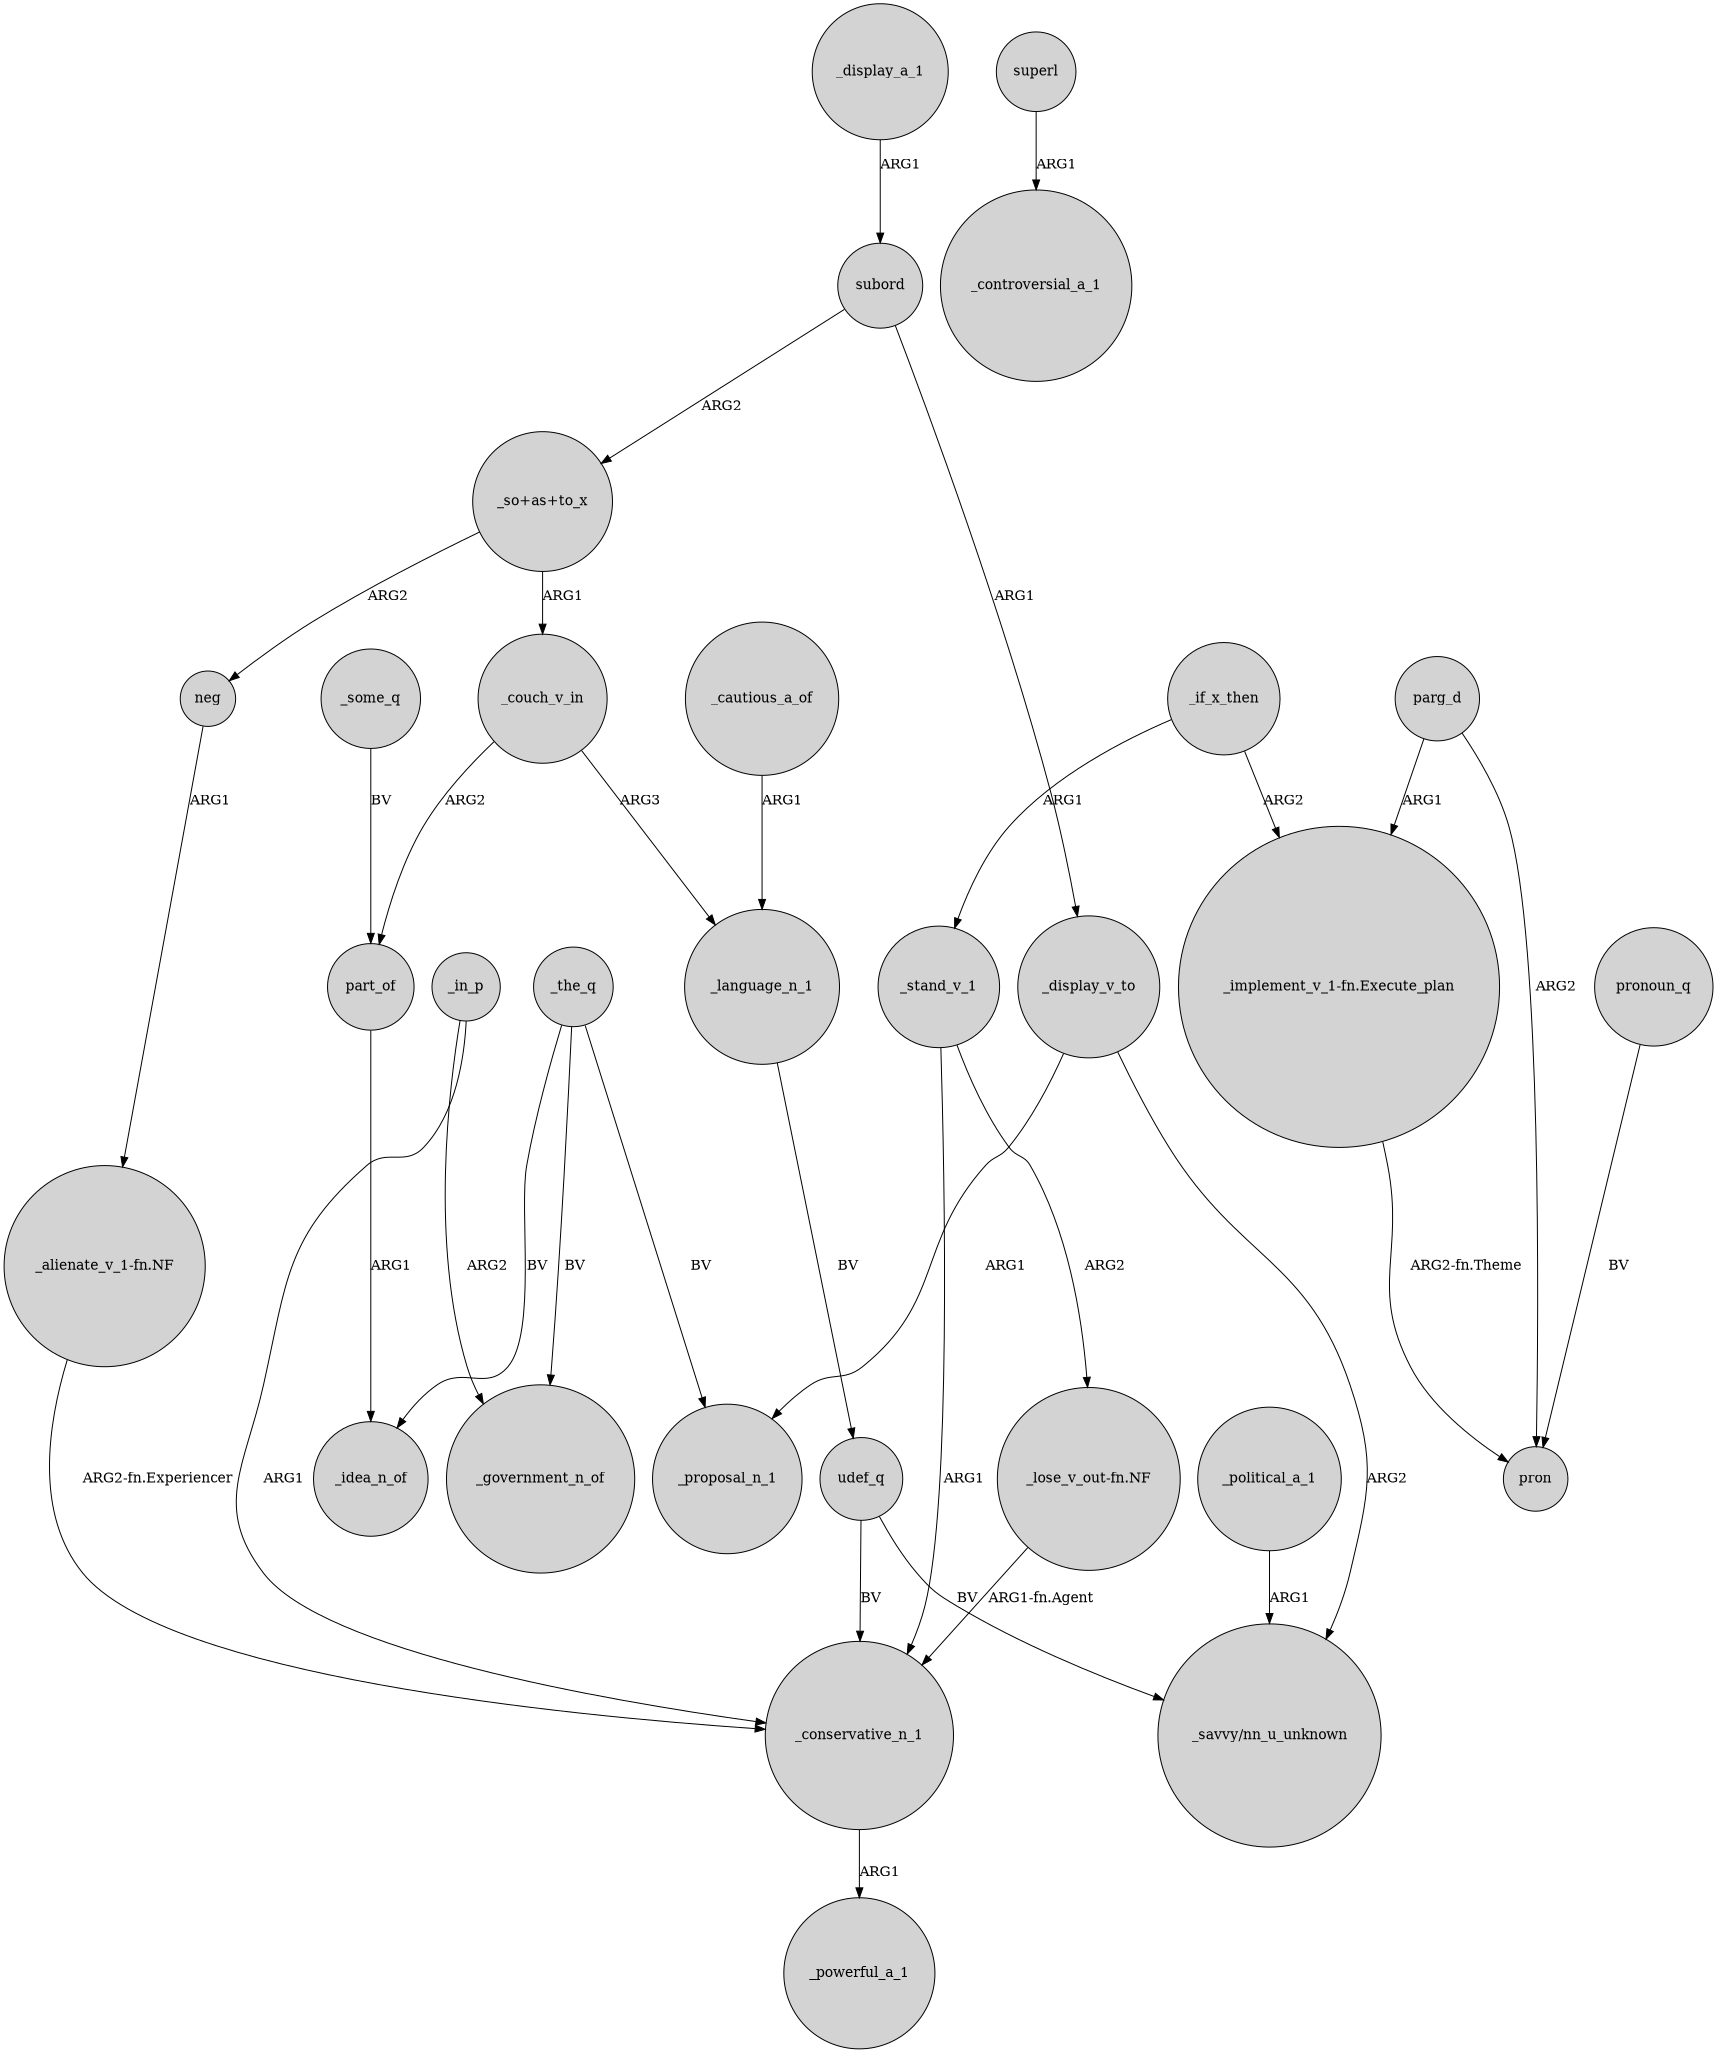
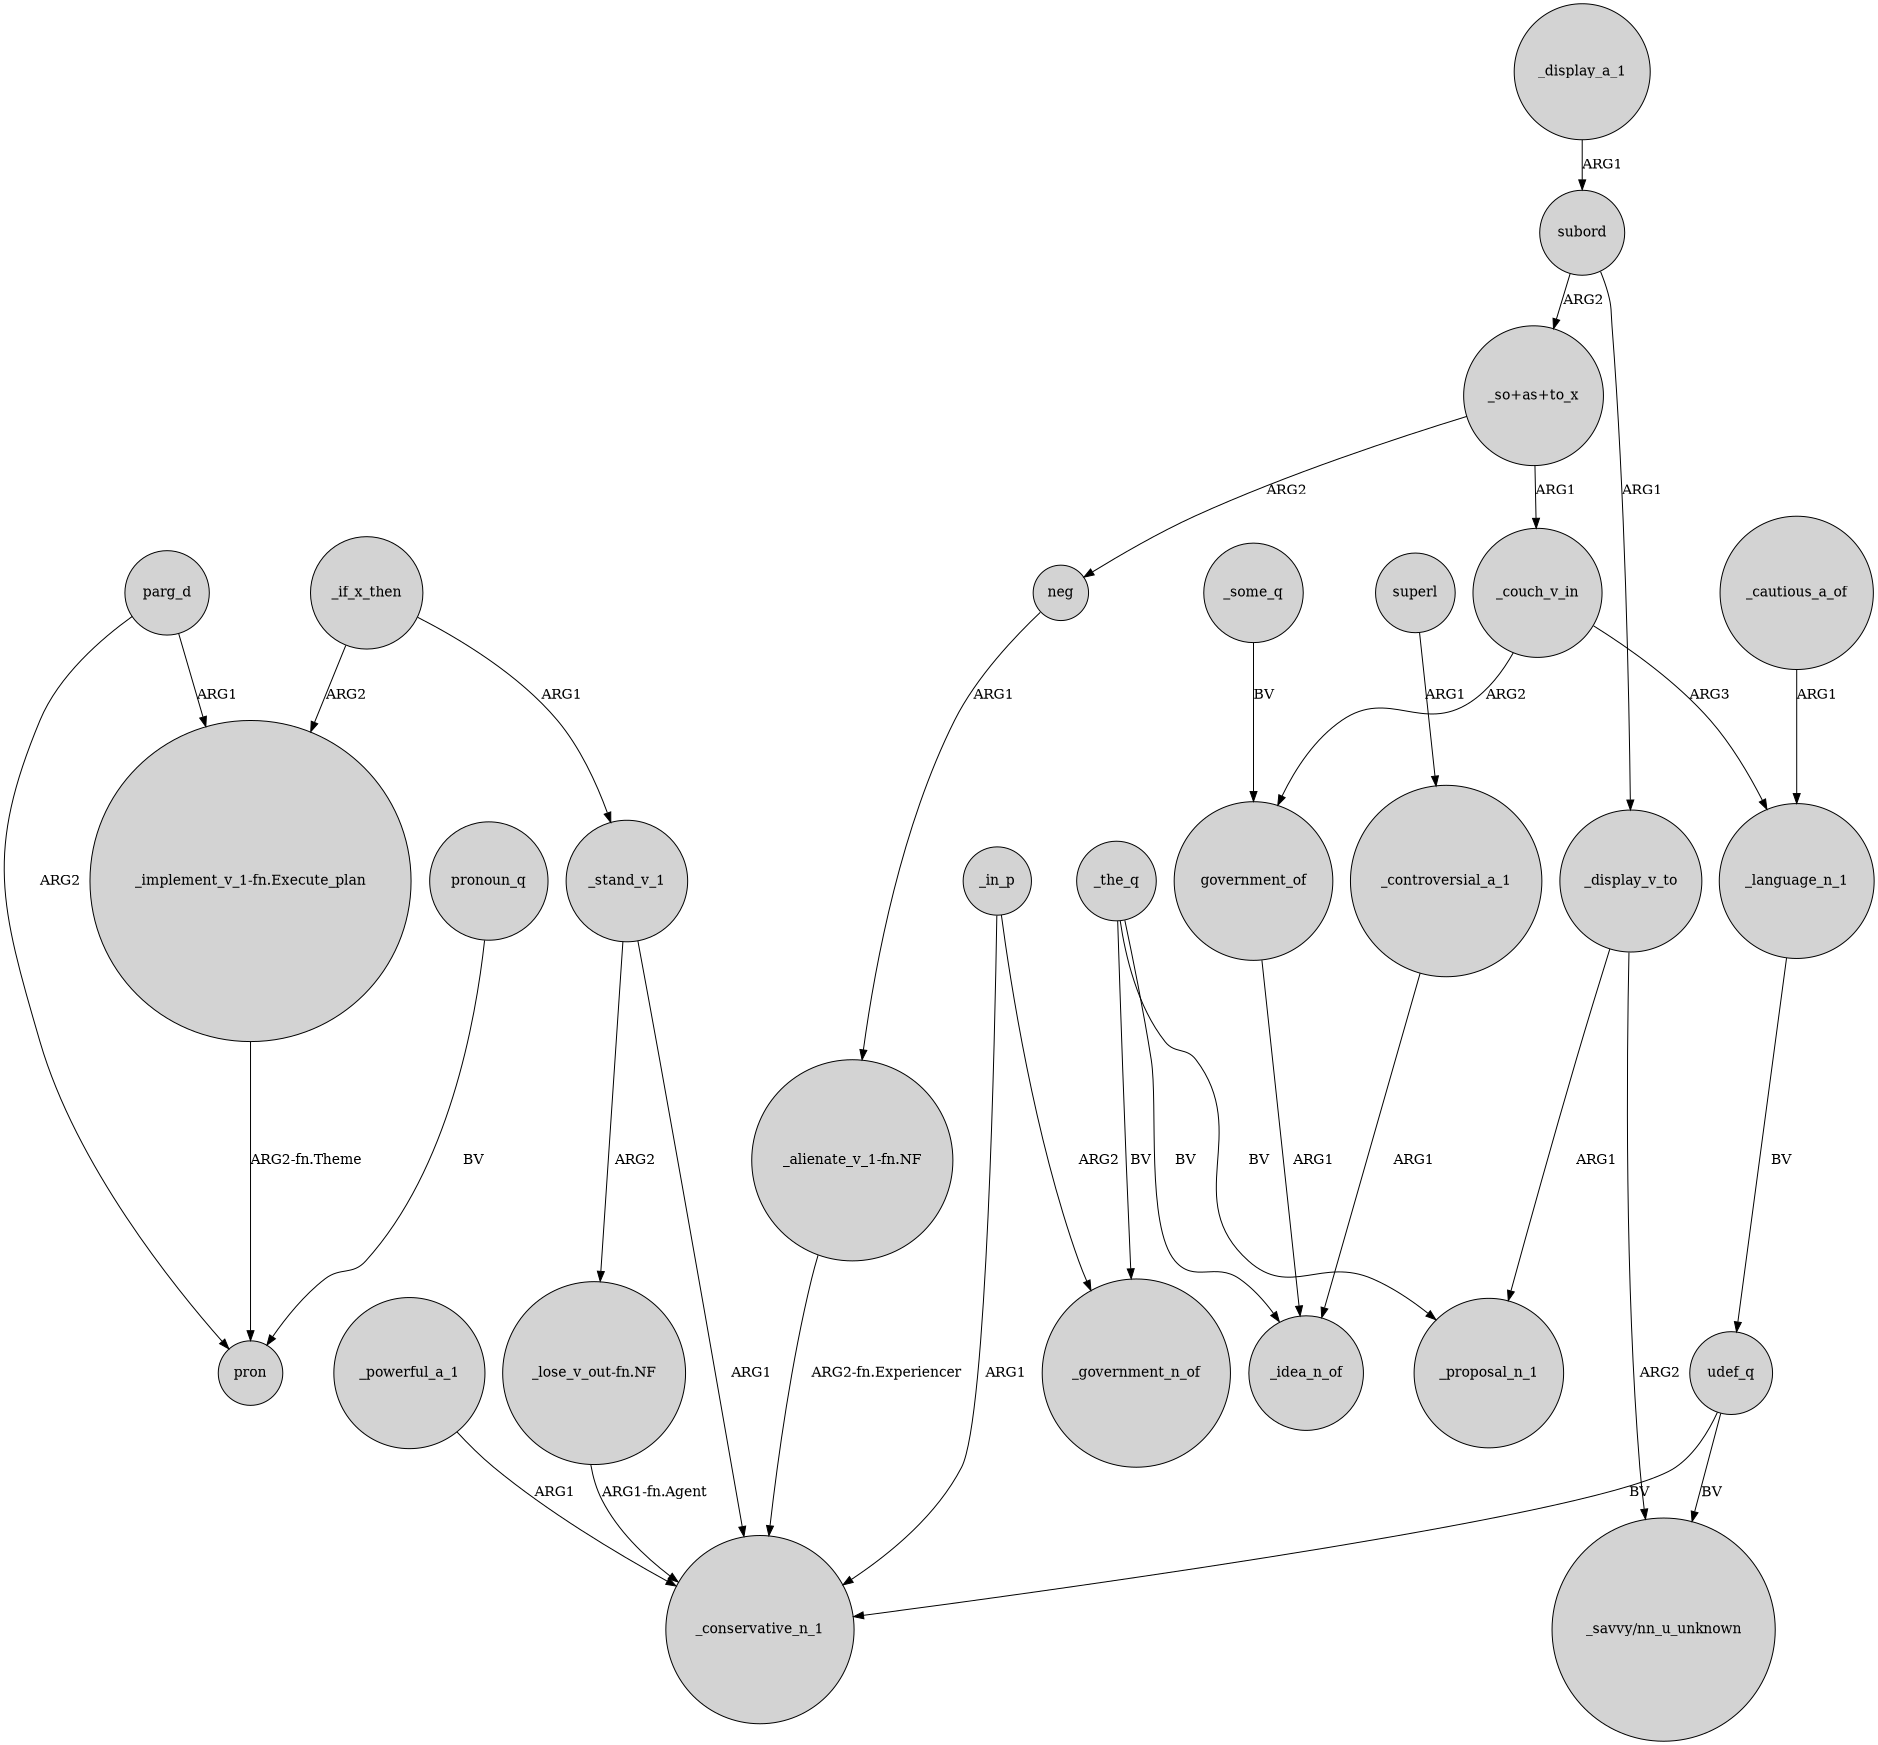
node "part_of": label "part_of" -> "government_of"
edge "_controversial_a_1" -> "_idea_n_of": added, label "ARG1"
node "_political_a_1": removed
edge "_conservative_n_1" -> "_powerful_a_1": reversed
